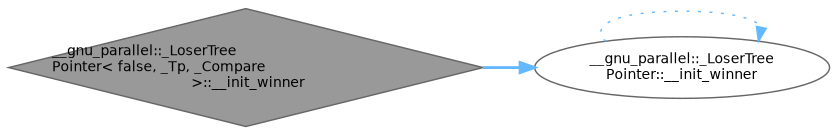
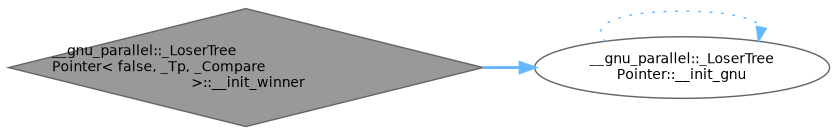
node "__gnu_parallel::_LoserTree Pointer::__init_winner": label "__gnu_parallel::_LoserTree Pointer::__init_winner" -> "__gnu_parallel::_LoserTree Pointer::__init_gnu"
